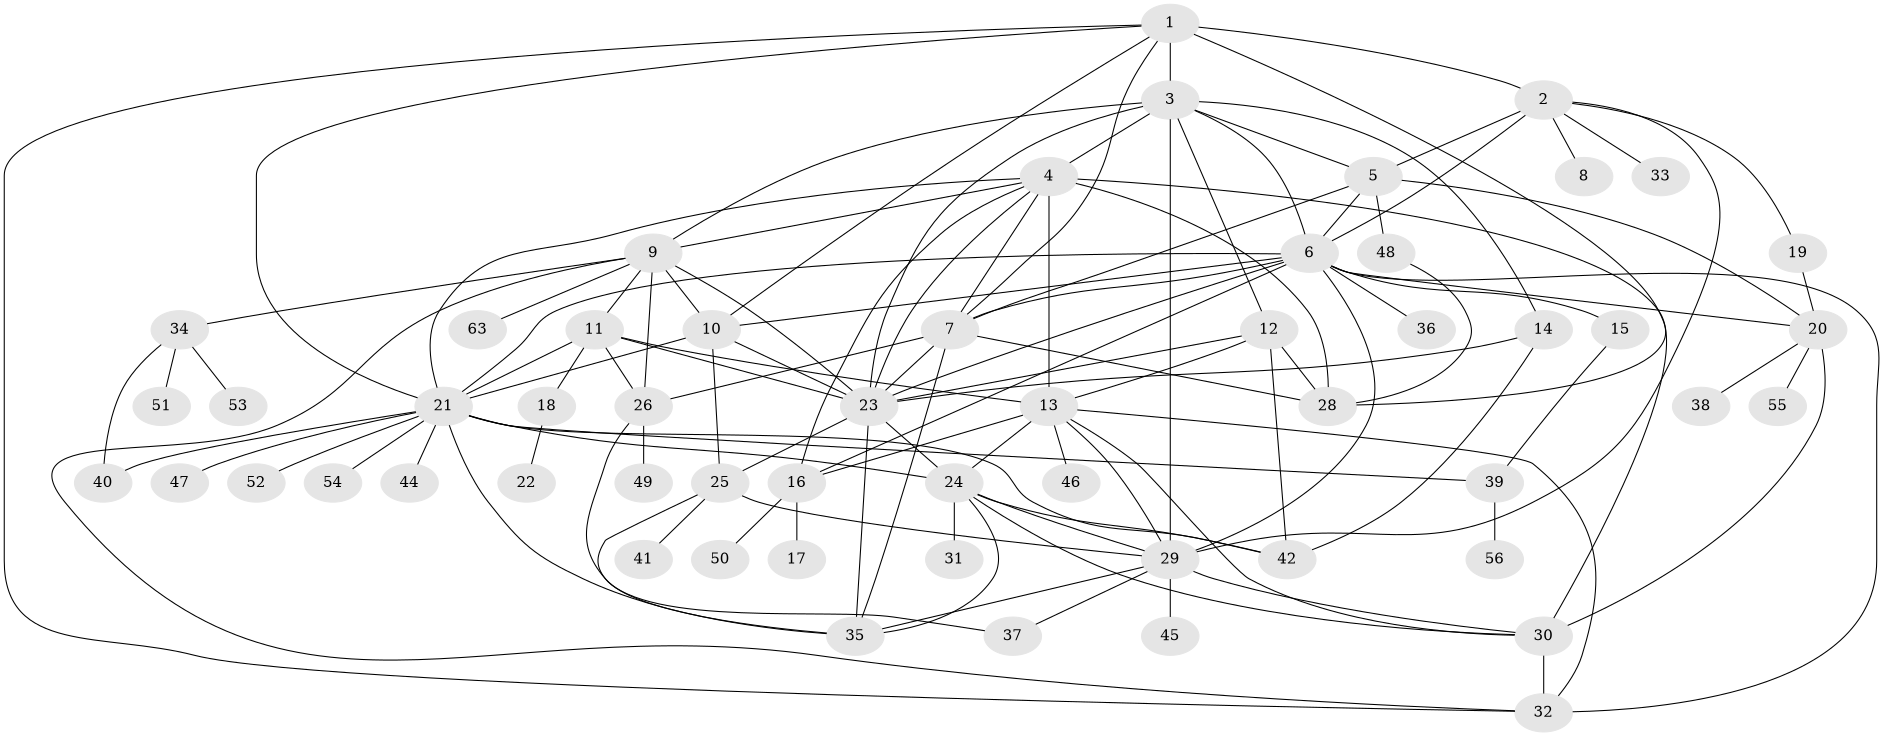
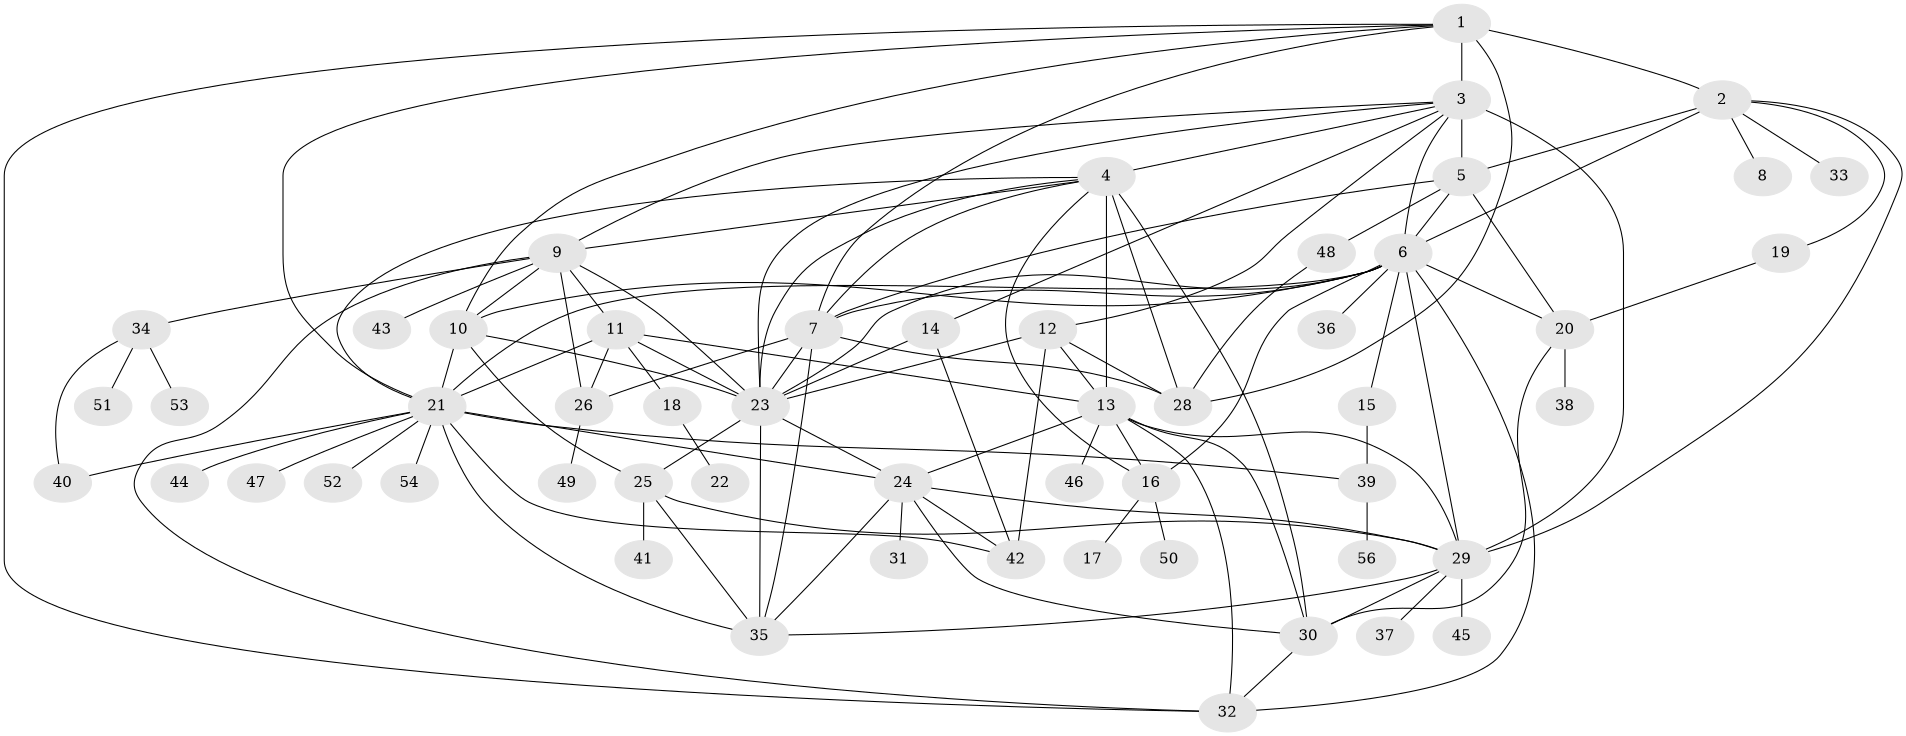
node "63": label "63" -> "43"
node "55": removed
edge "26" -- "37": removed
